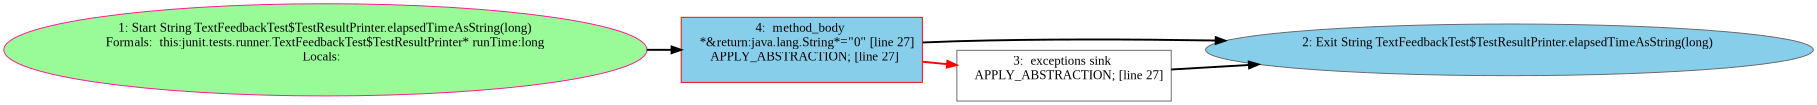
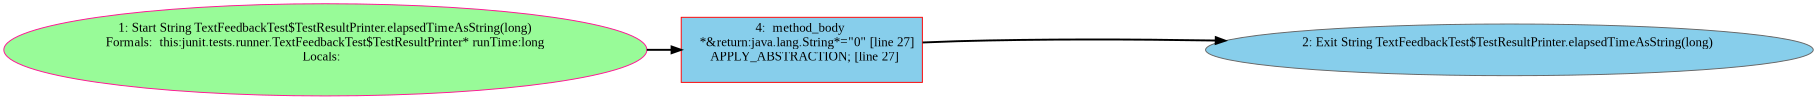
node "3:  exceptions sink APPLY_ABSTRACTION; [line 27]": removed
